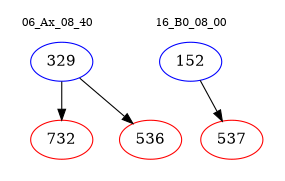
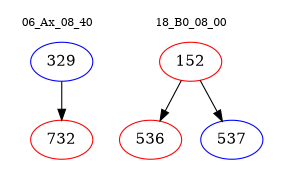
cluster "16_B0_08_00": label "16_B0_08_00" -> "18_B0_08_00"
node "152": color blue -> red
edge "329" -> "536": now "152" -> "536"
node "537": color red -> blue
